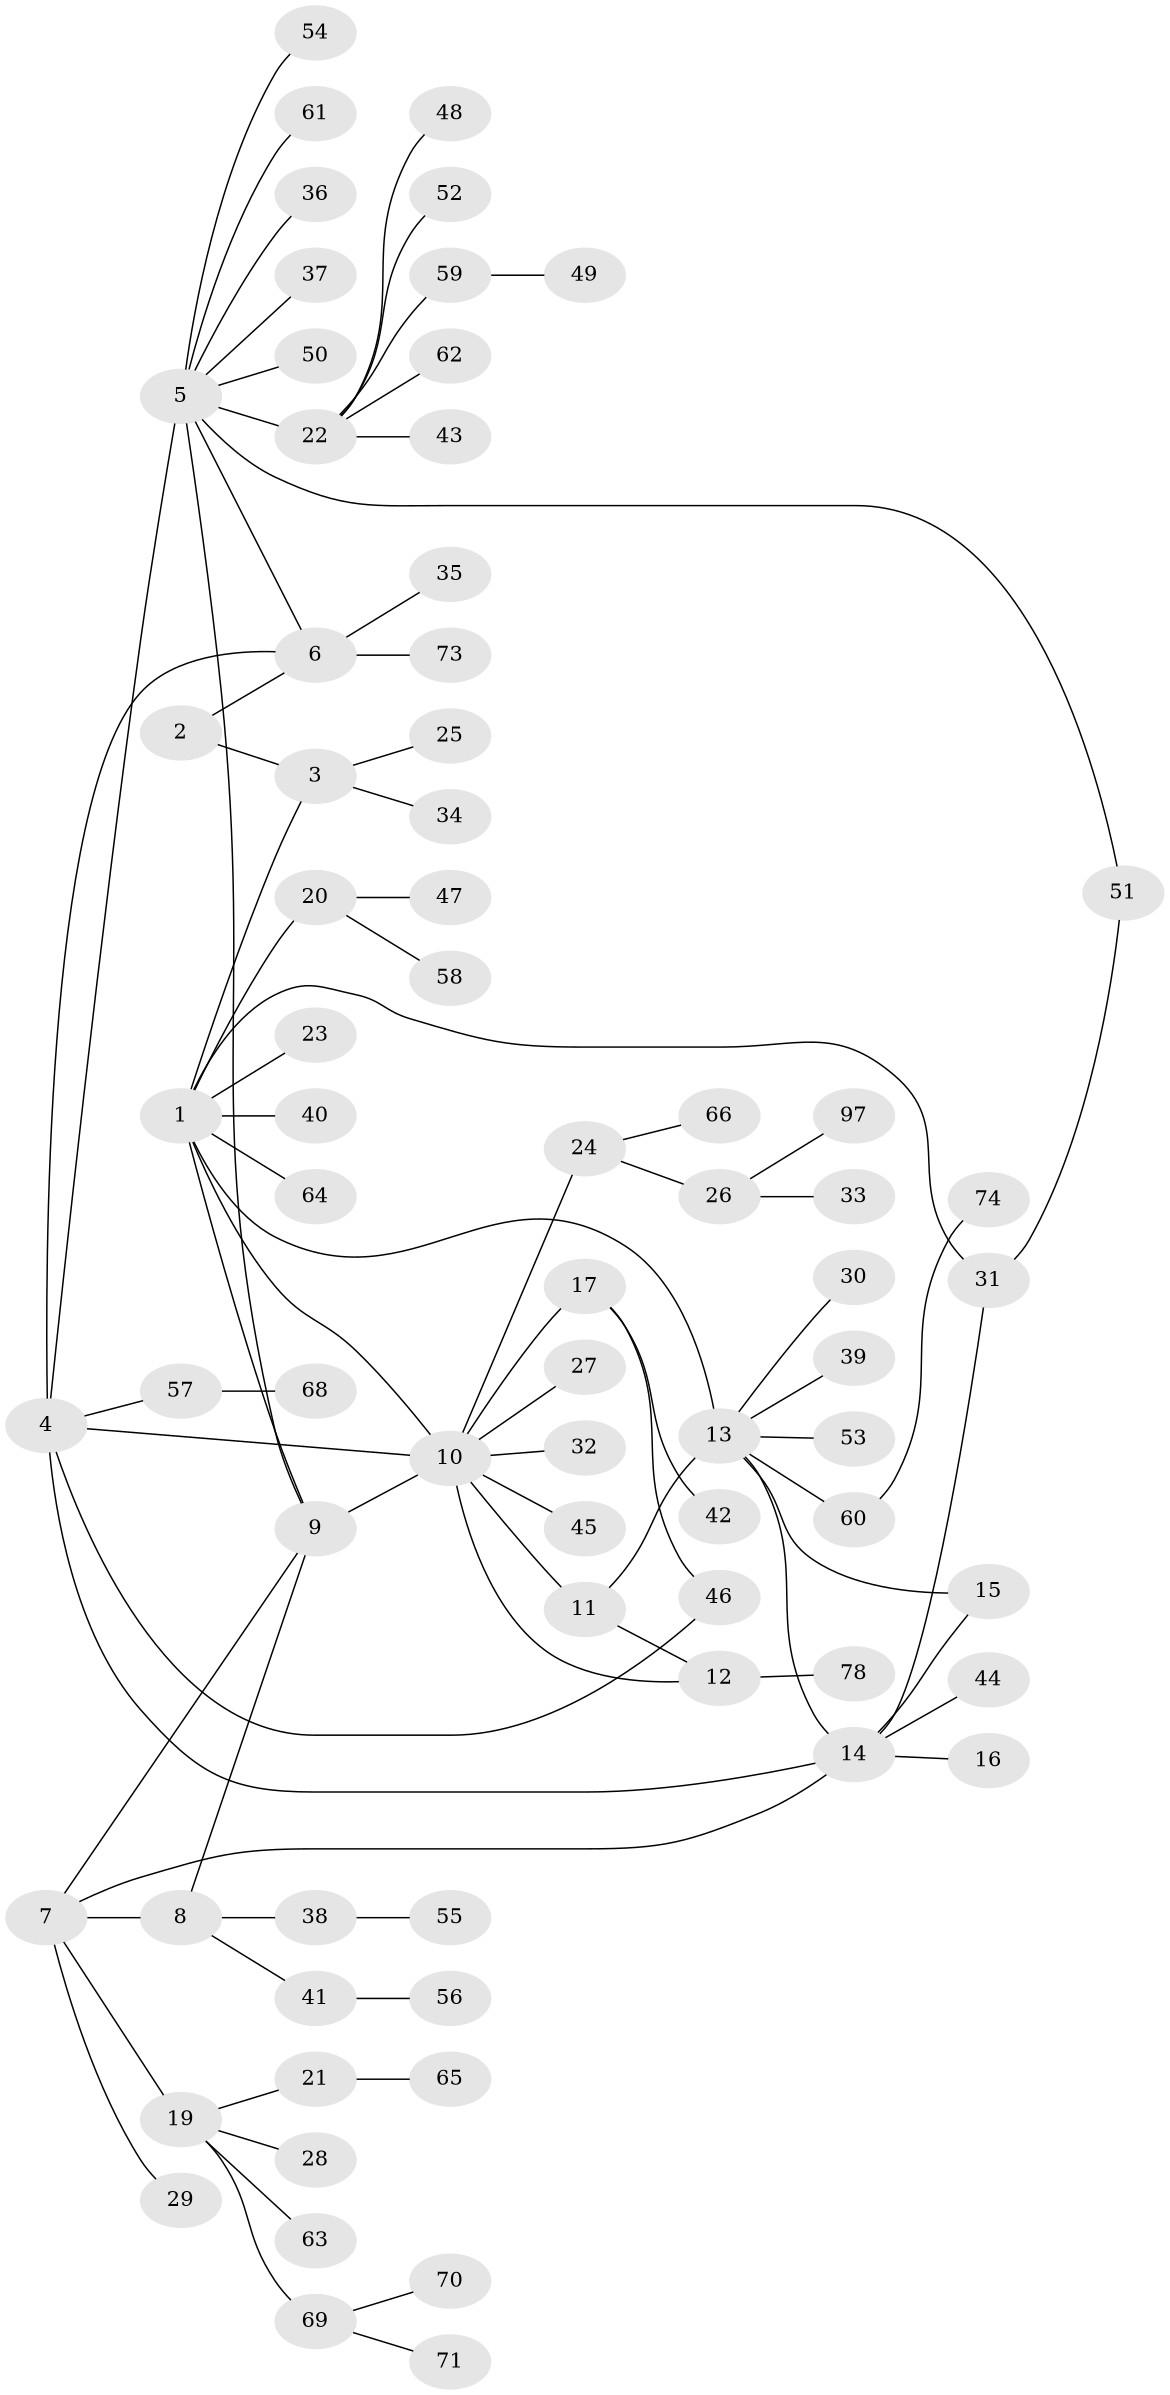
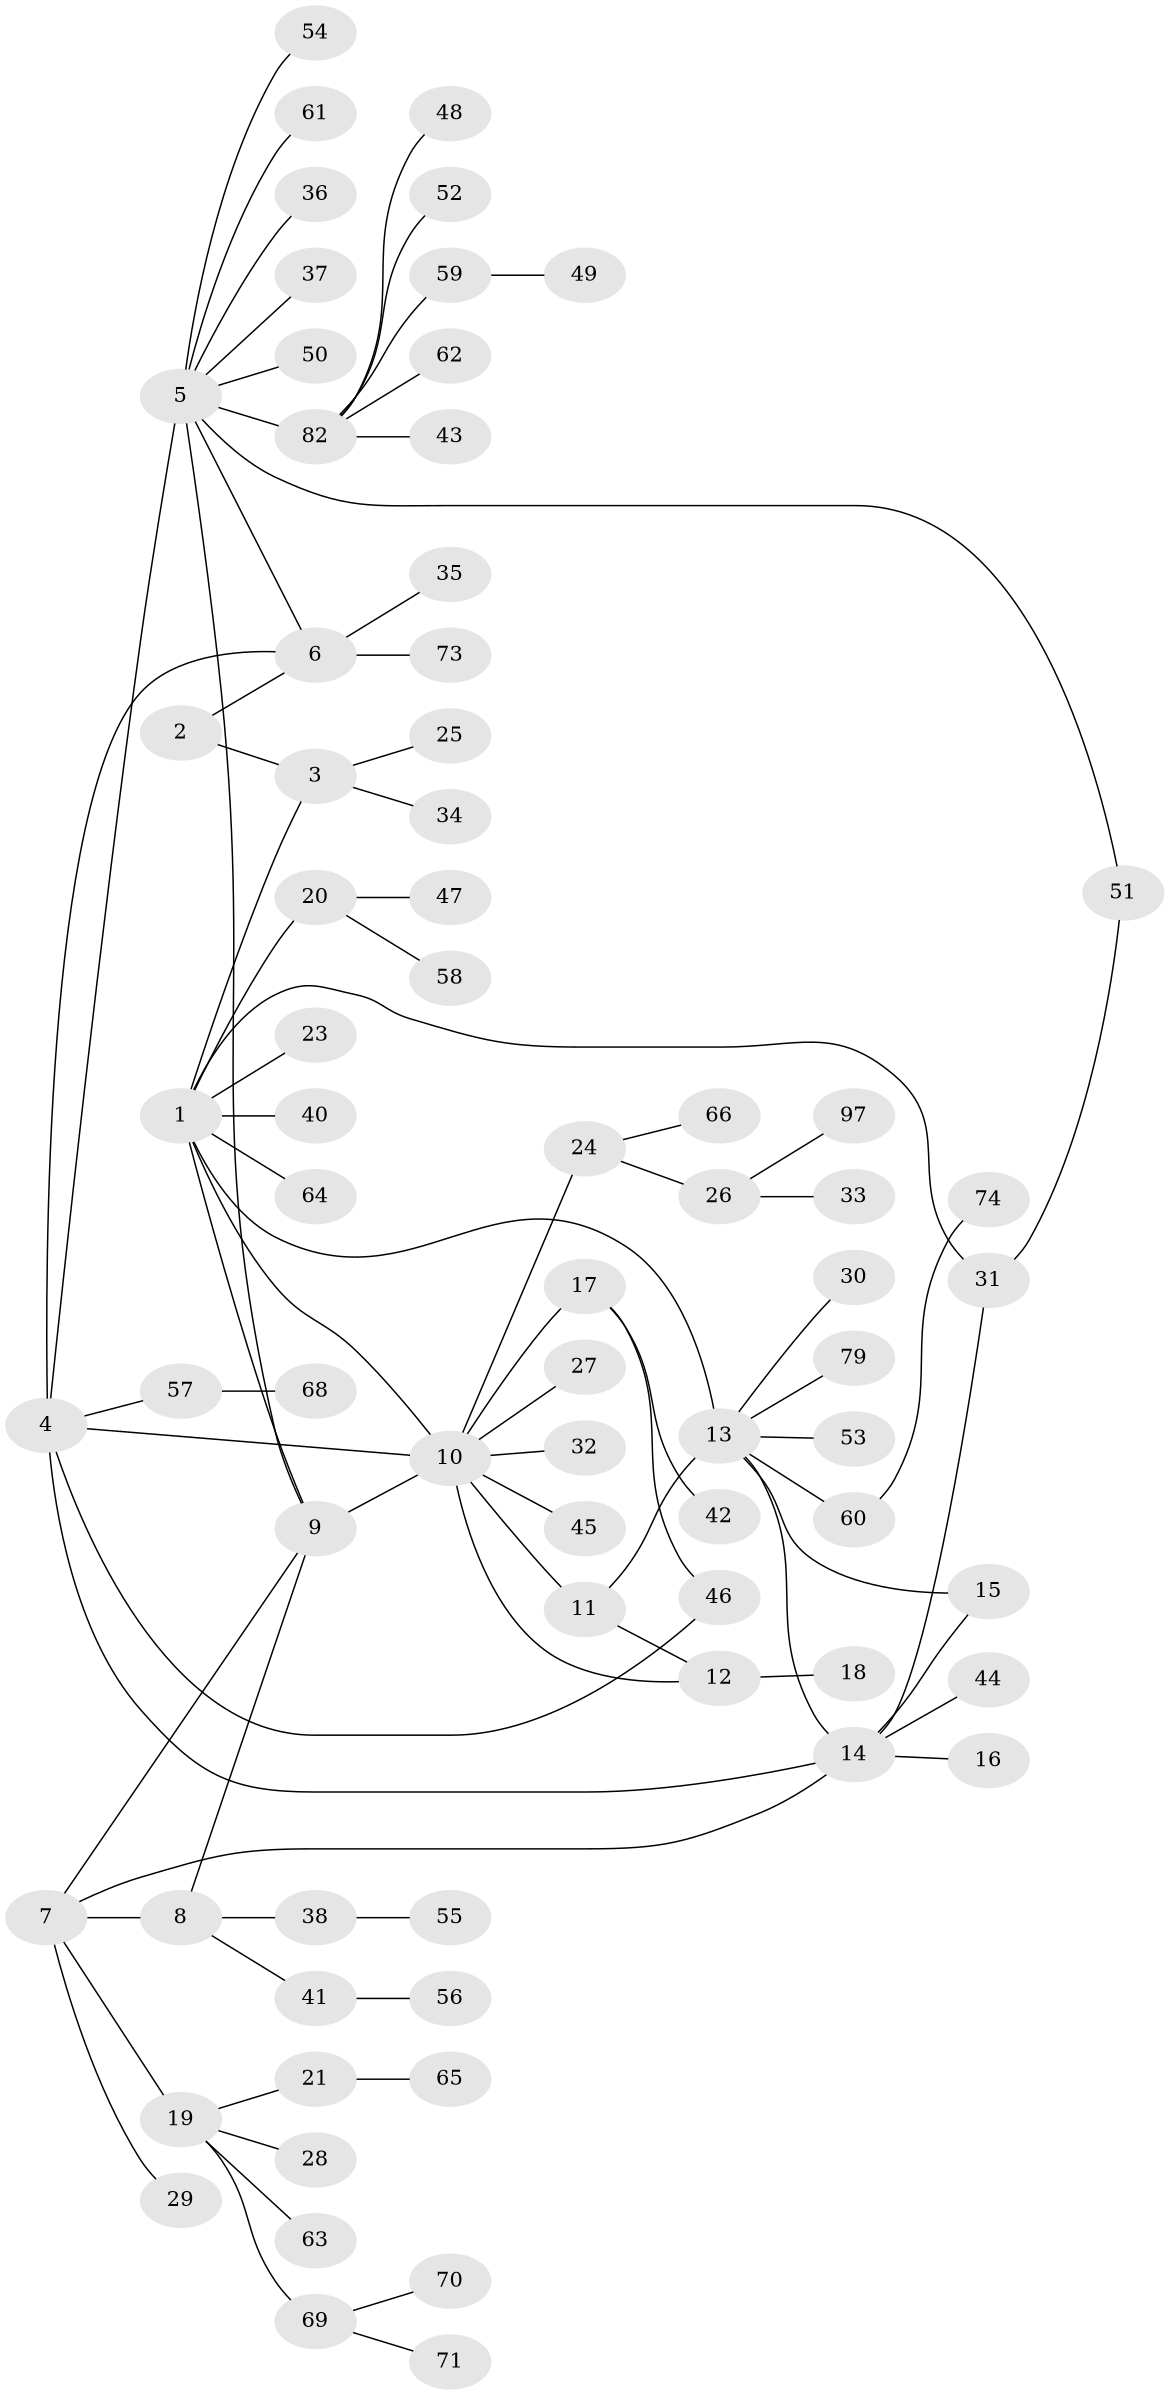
node "22": label "22" -> "82"
node "39": label "39" -> "79"
node "78": label "78" -> "18"
